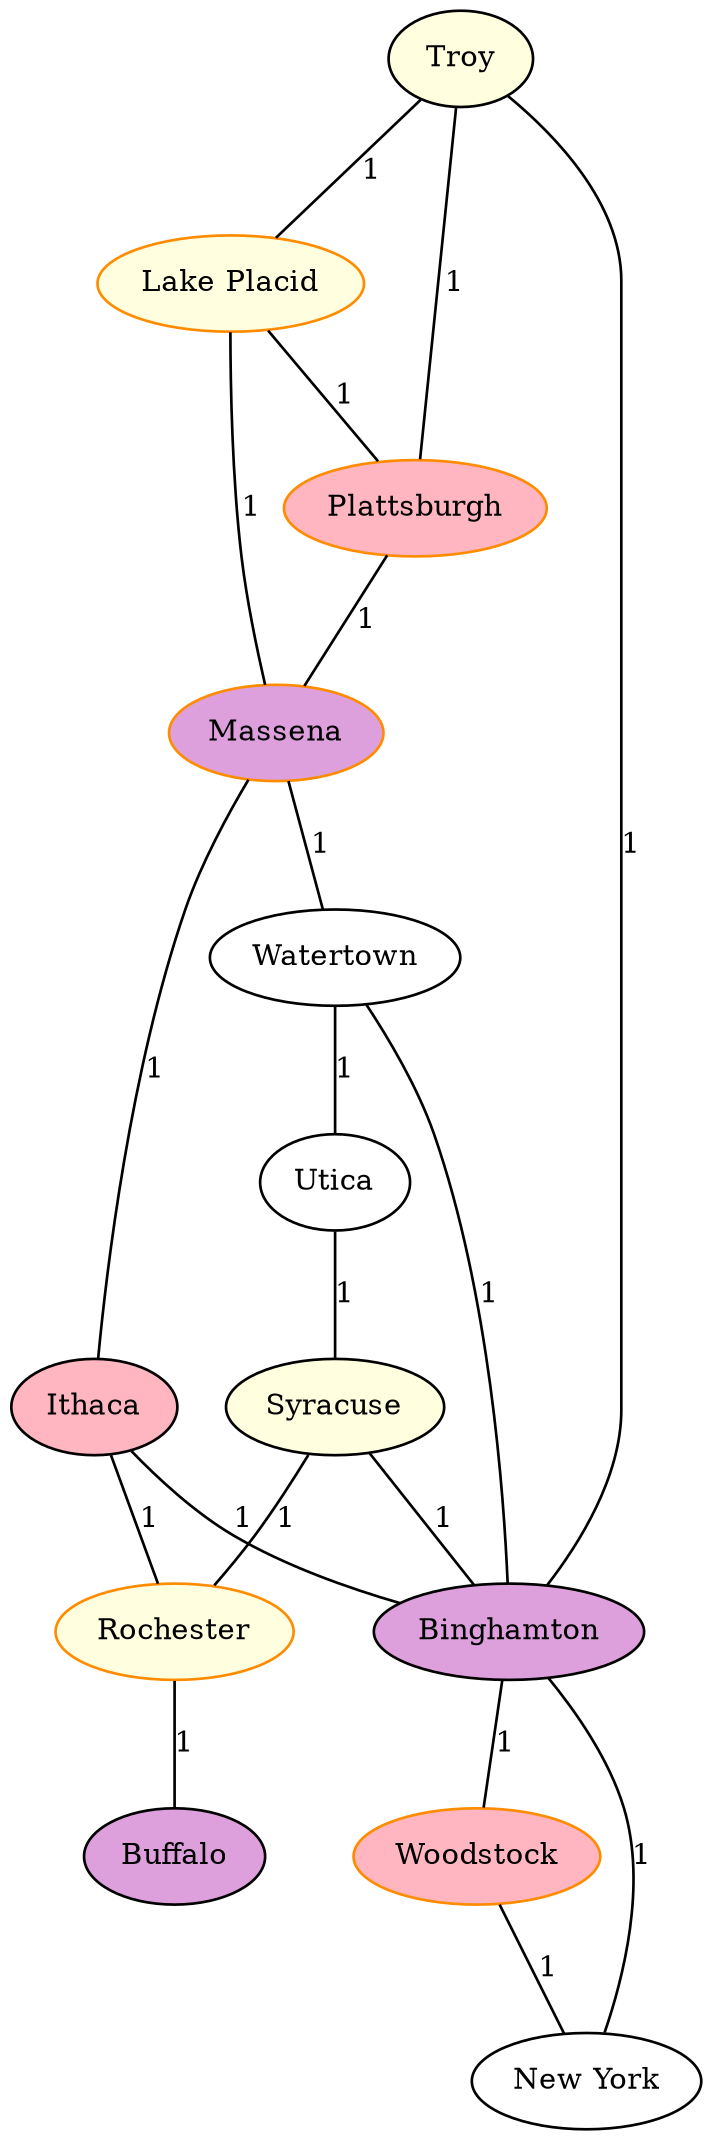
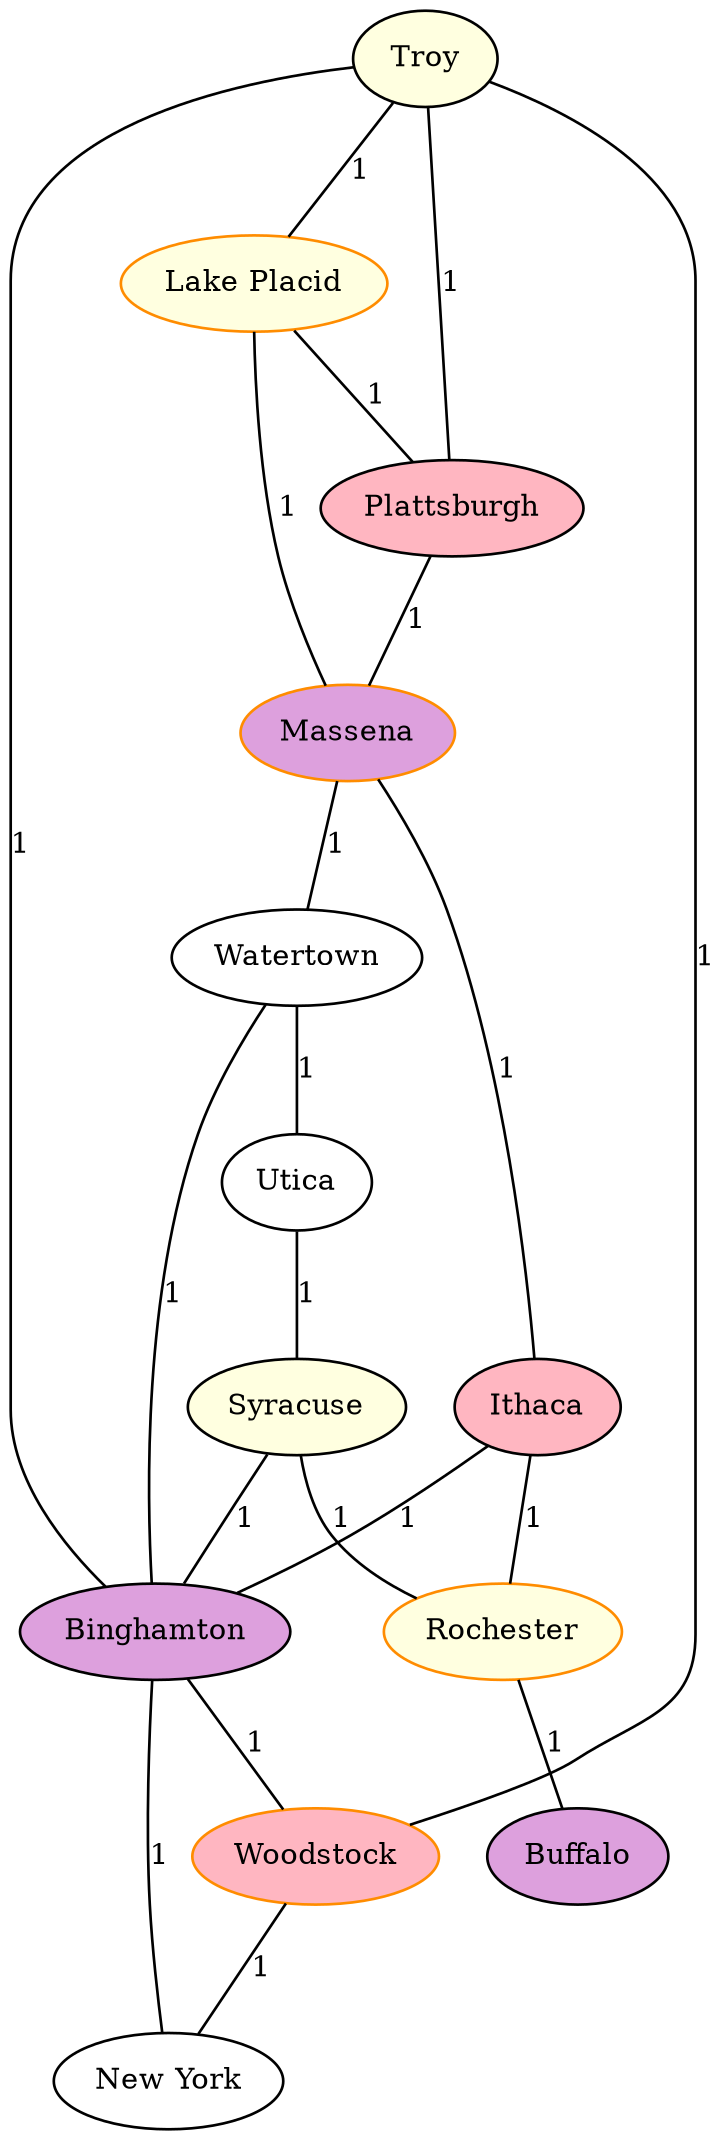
node "Plattsburgh": color darkorange -> black
edge "Troy" -- "Woodstock": added, label "1"
